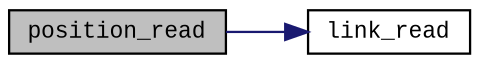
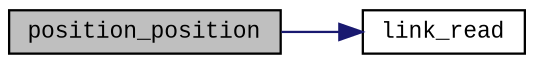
node "position_read": label "position_read" -> "position_position"
